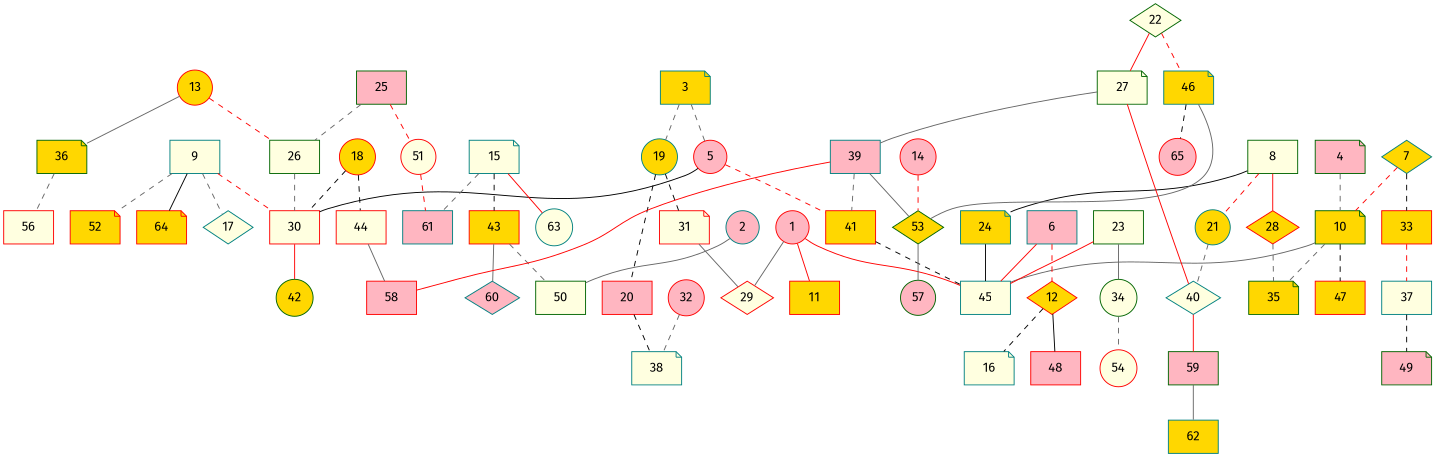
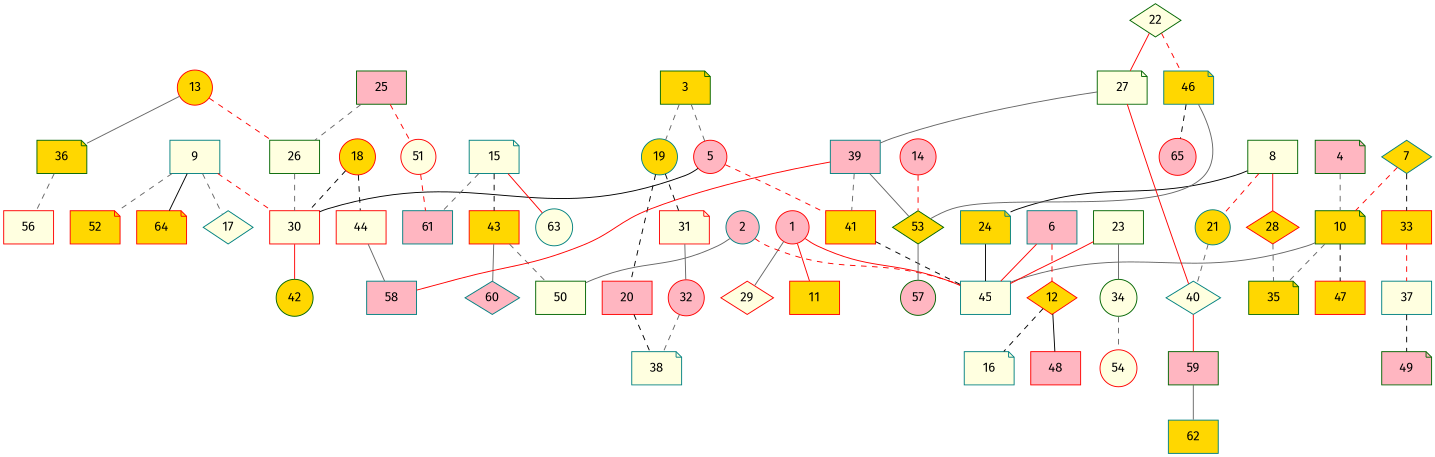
node "3": color teal -> darkgreen
edge "31" -- "29": now "31" -- "32"
edge "2" -- "45": added
node "58": color red -> teal
